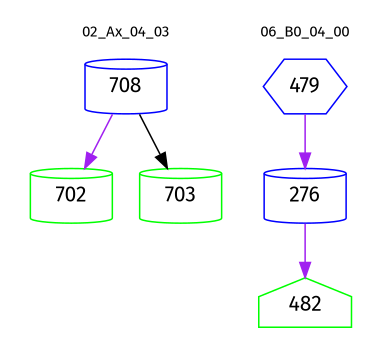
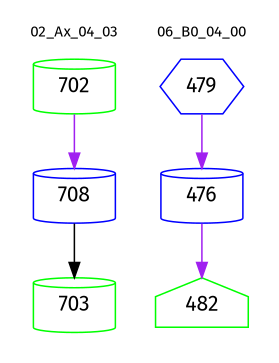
edge "708" -> "702": reversed
node "276": label "276" -> "476"
